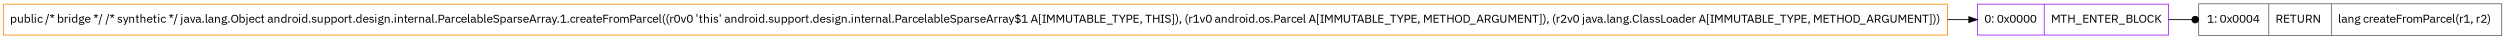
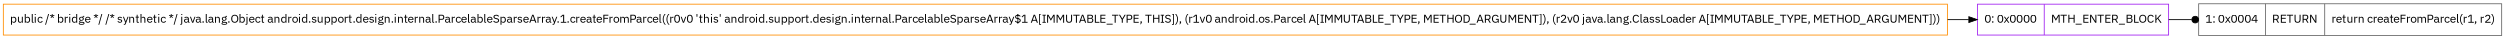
node "1: 0x0004": text "lang createFromParcel(r1, r2)" -> "return createFromParcel(r1, r2)"
